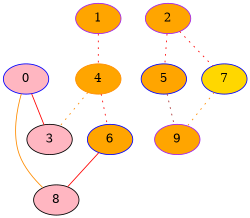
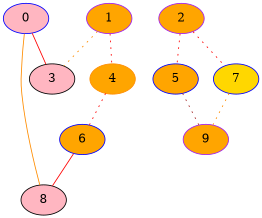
edge "4" -- "3": now "1" -- "3"
